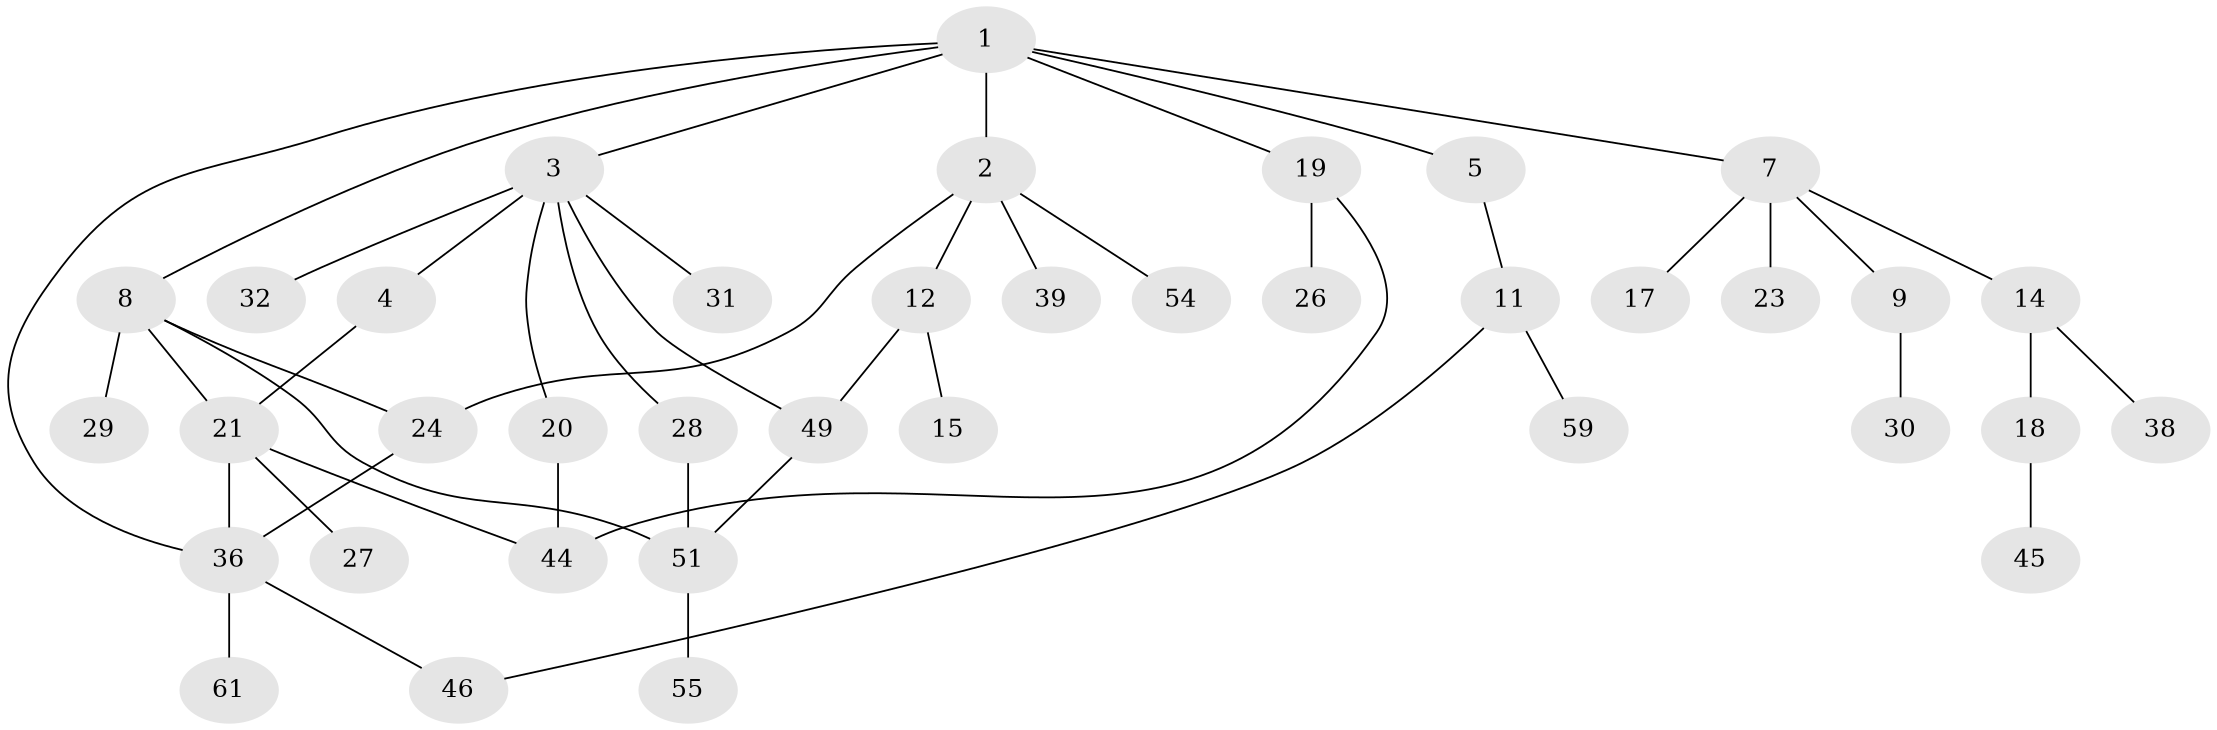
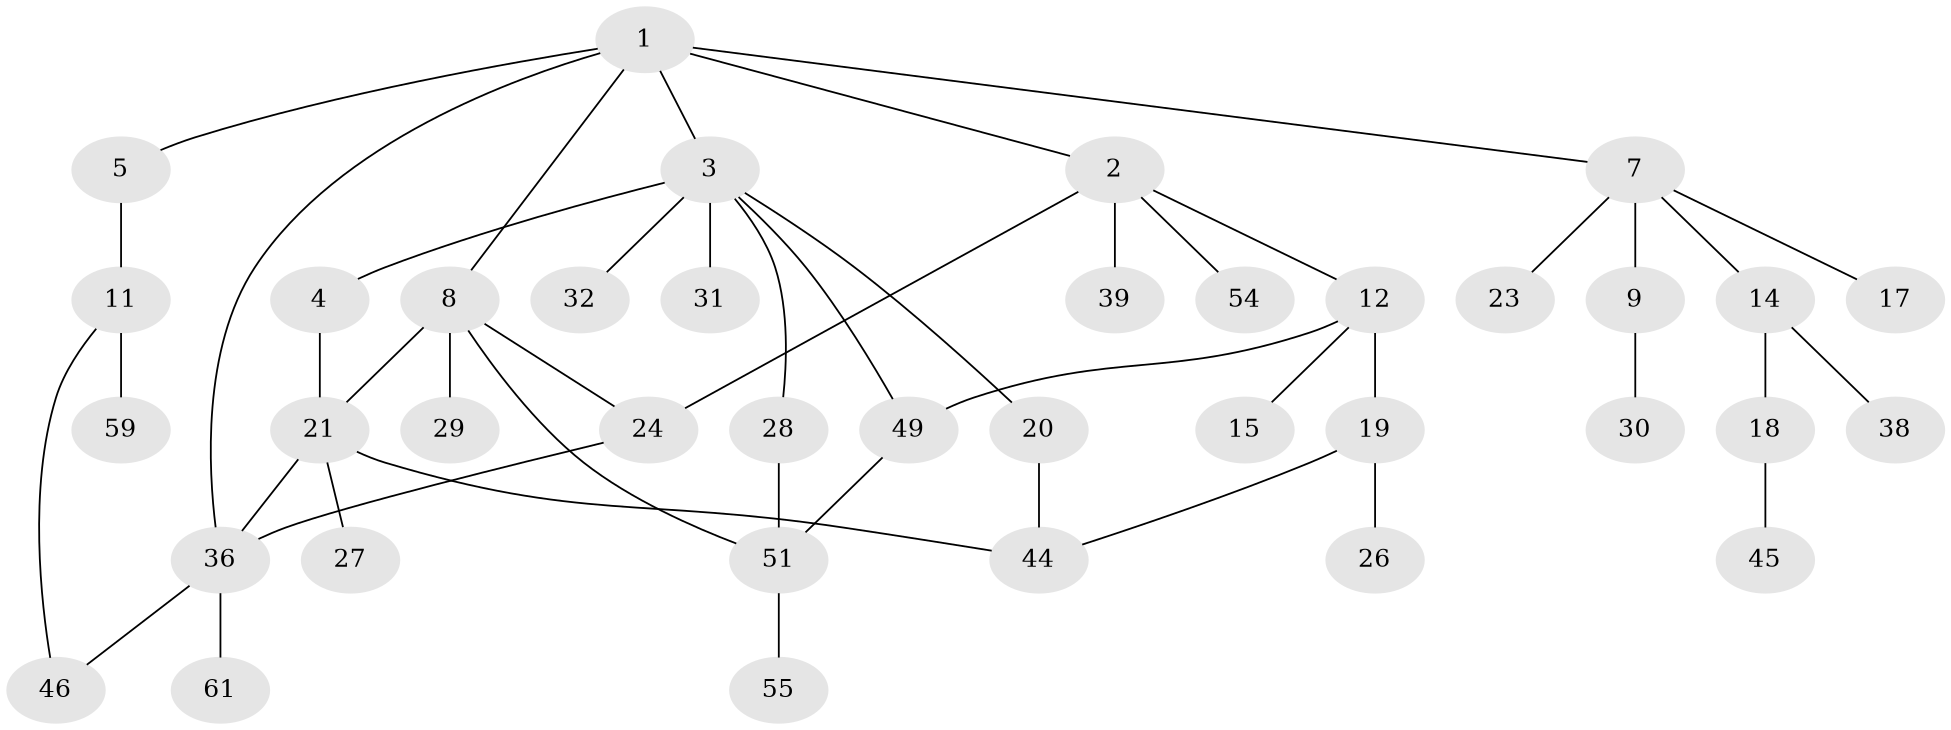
edge "1" -- "19": now "12" -- "19"
